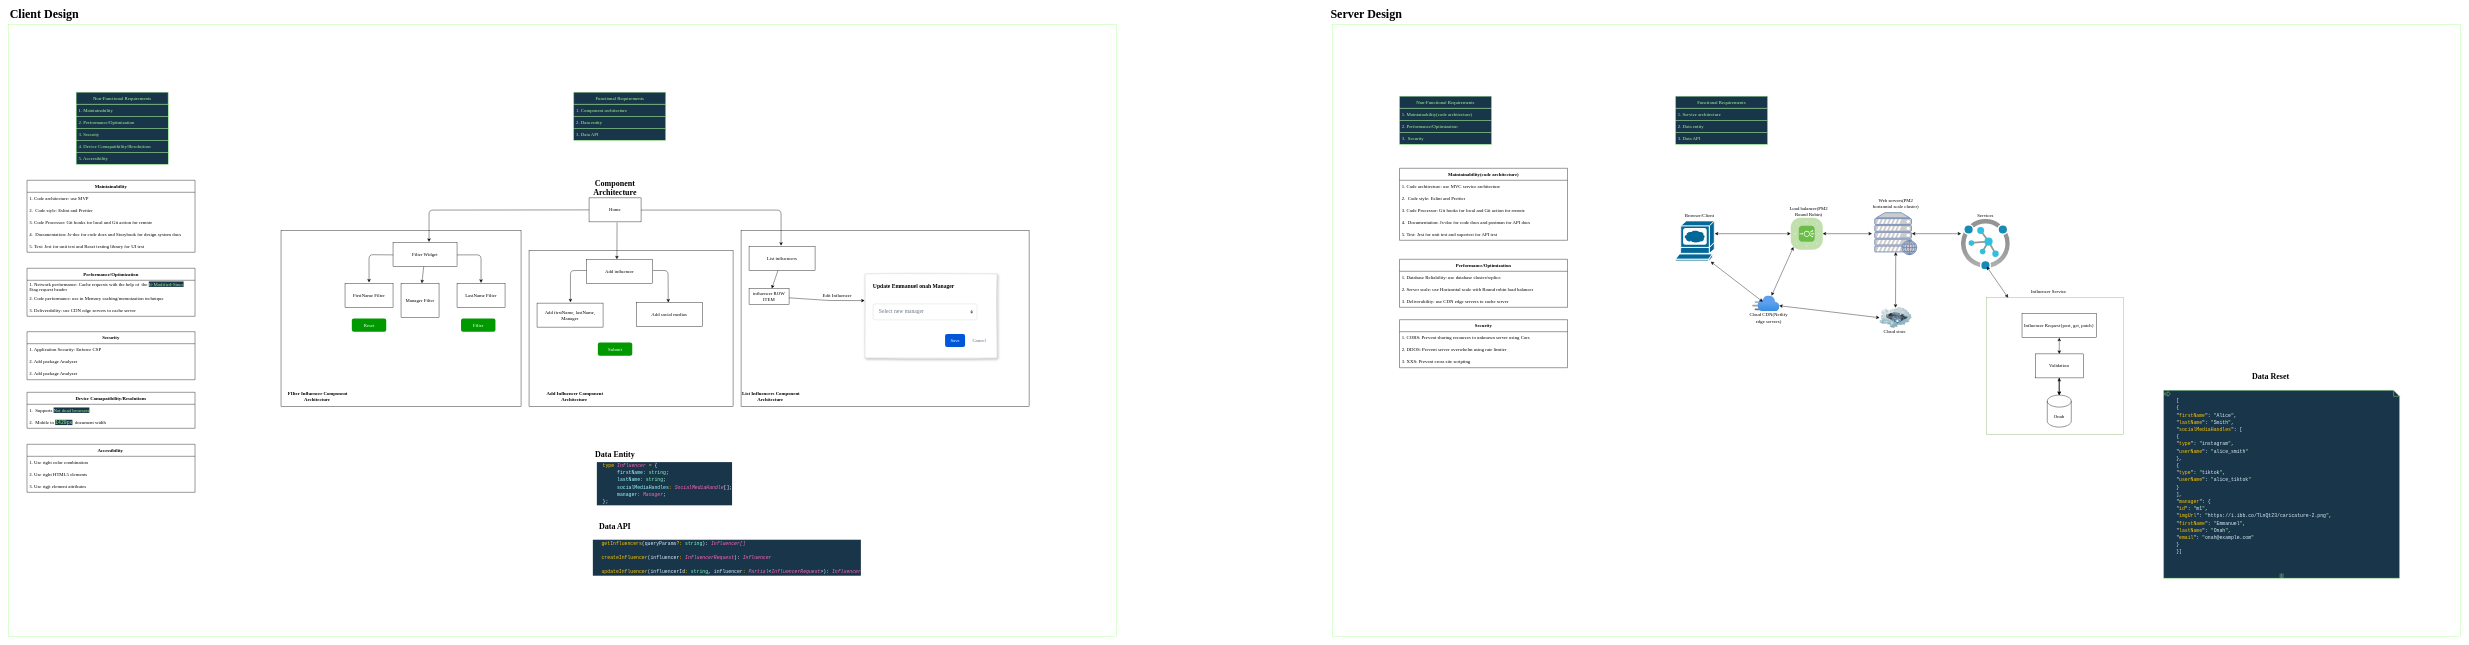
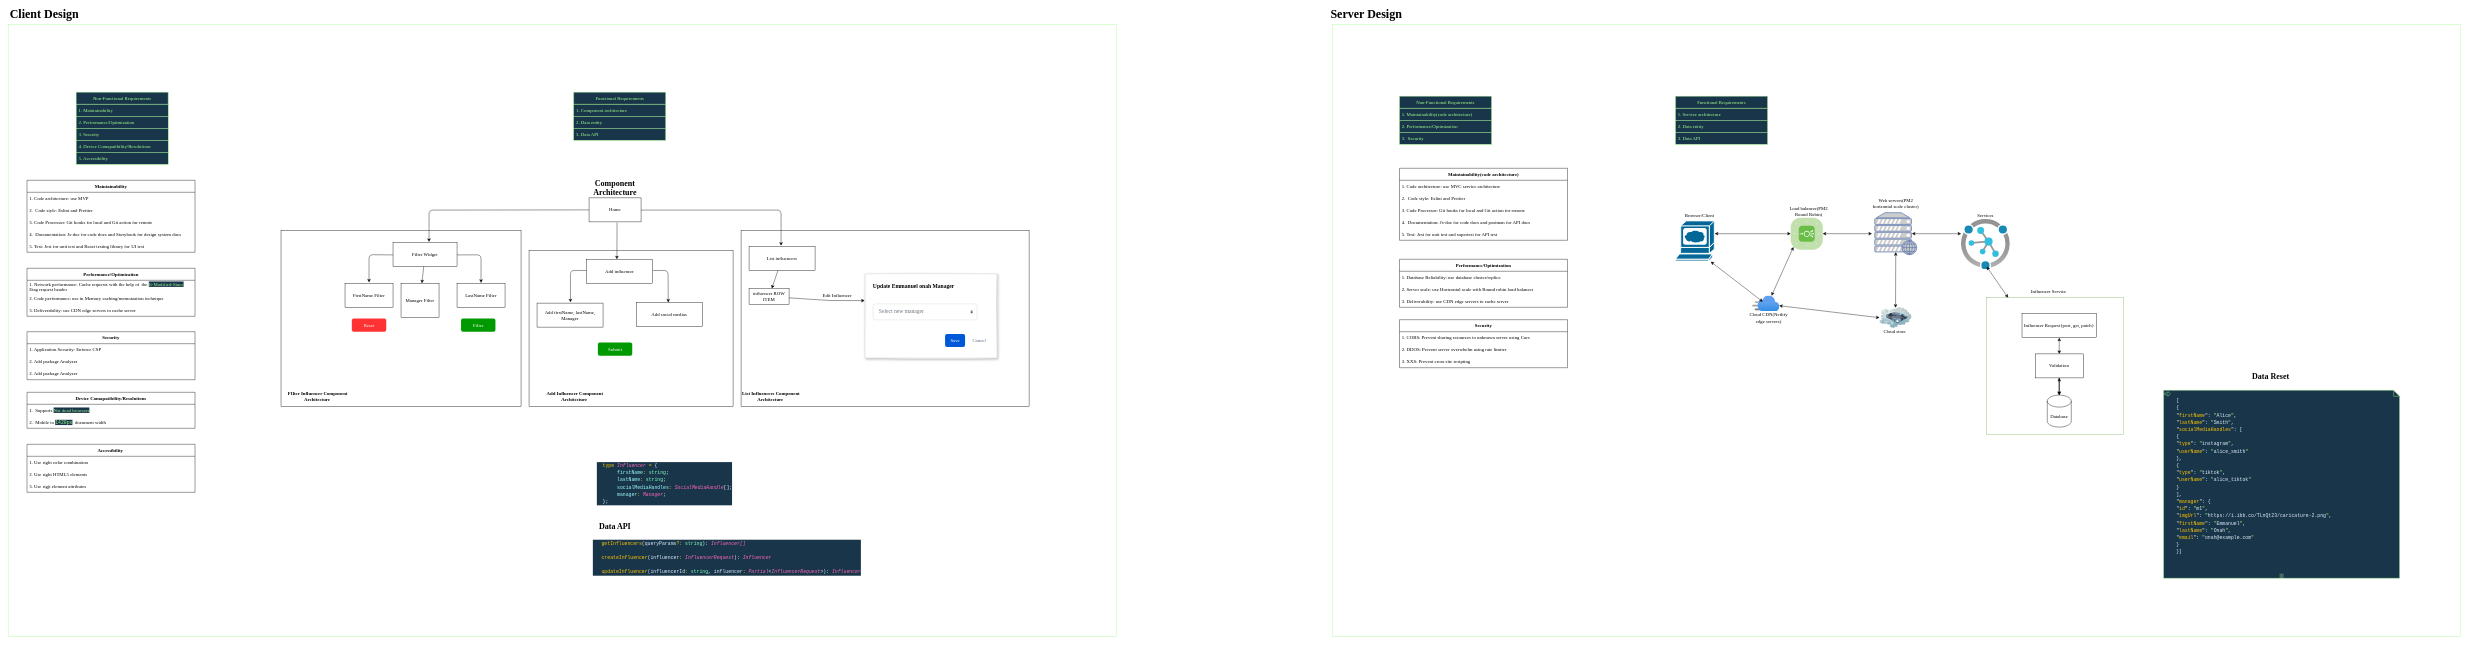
node "Reset": fillcolor #009900 -> #ff3333
node "Onah": label "Onah" -> "Database"
node "Data Entity": removed
